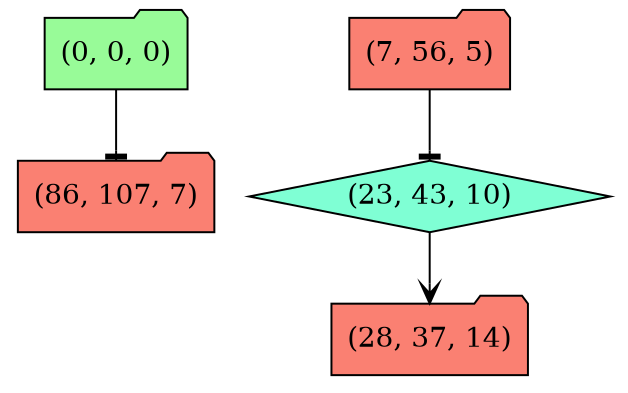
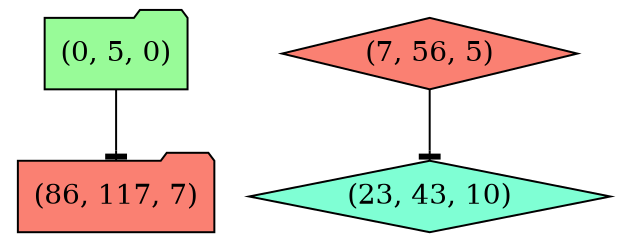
node "(0, 0, 0)": label "(0, 0, 0)" -> "(0, 5, 0)"
node "(7, 56, 5)": shape folder -> diamond
node "(86, 107, 7)": label "(86, 107, 7)" -> "(86, 117, 7)"
node "(28, 37, 14)": removed
